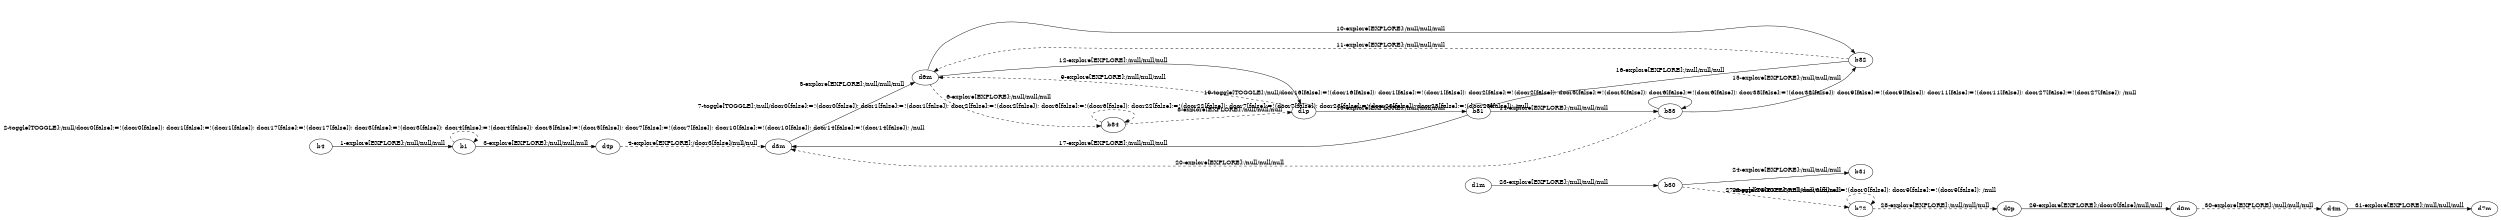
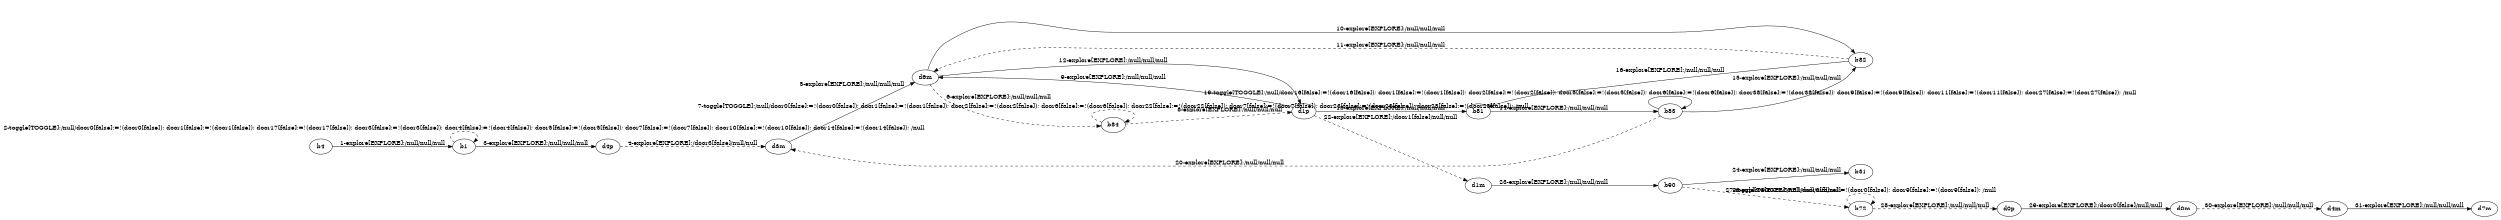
edge "d1p" -> "d6m": style dashed -> solid
edge "b81" -> "d3m": removed, label "17-explore[EXPLORE];/null/null/null"
edge "d1p" -> "d1m": added, label "22-explore[EXPLORE];/door1[false]/null/null"
node "b30": label "b30" -> "b90"
